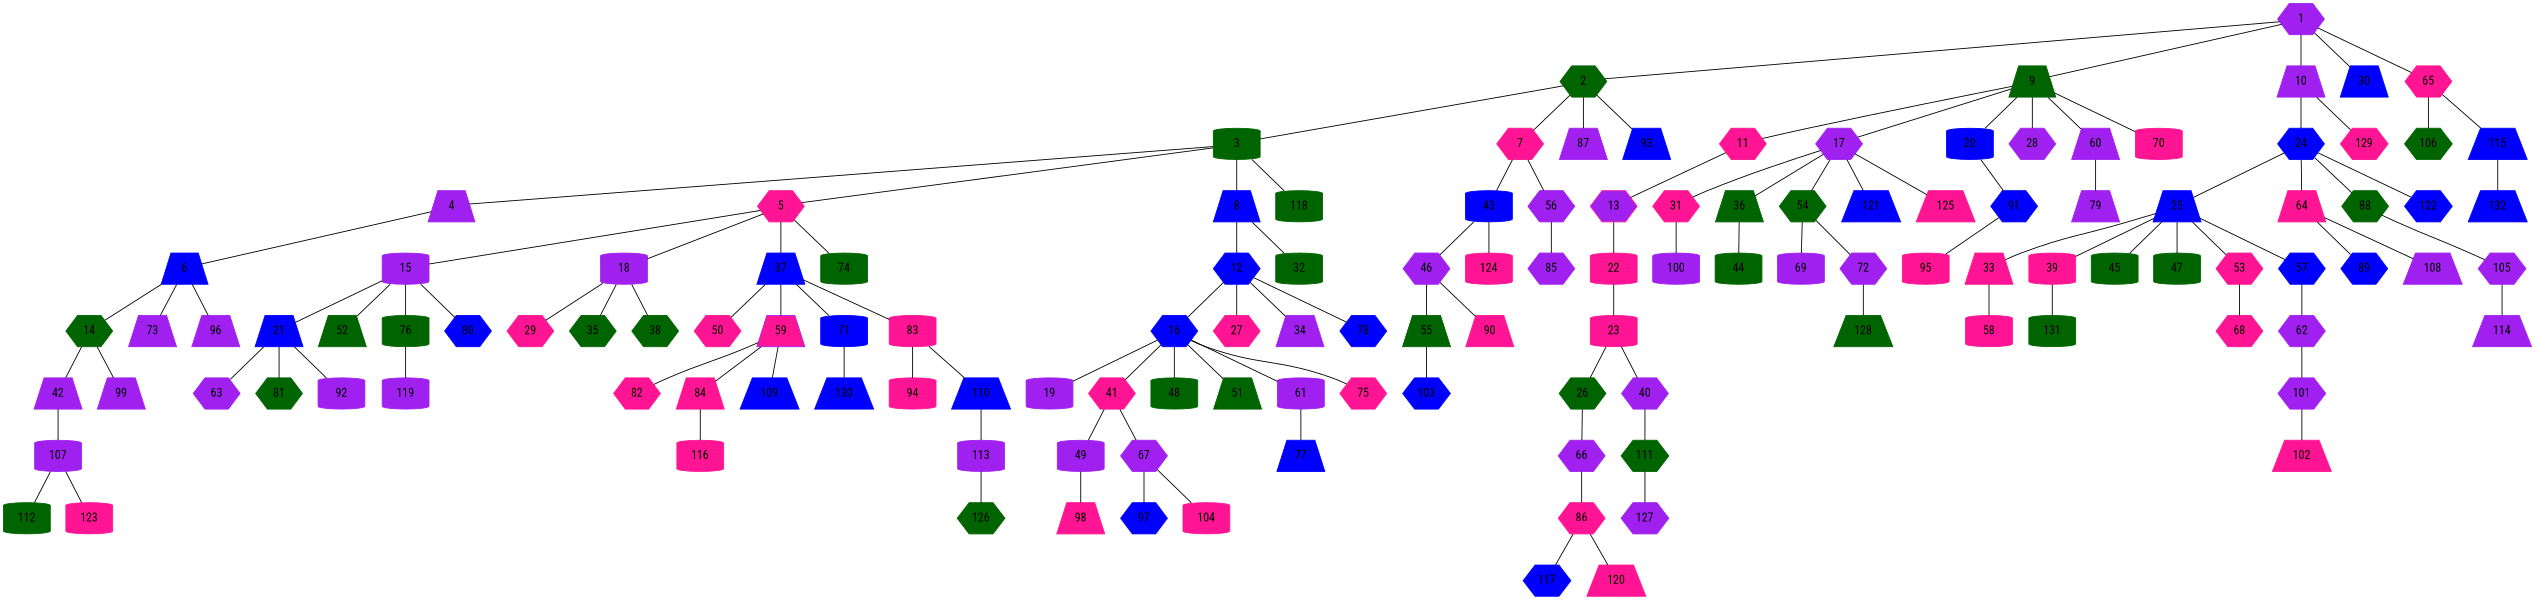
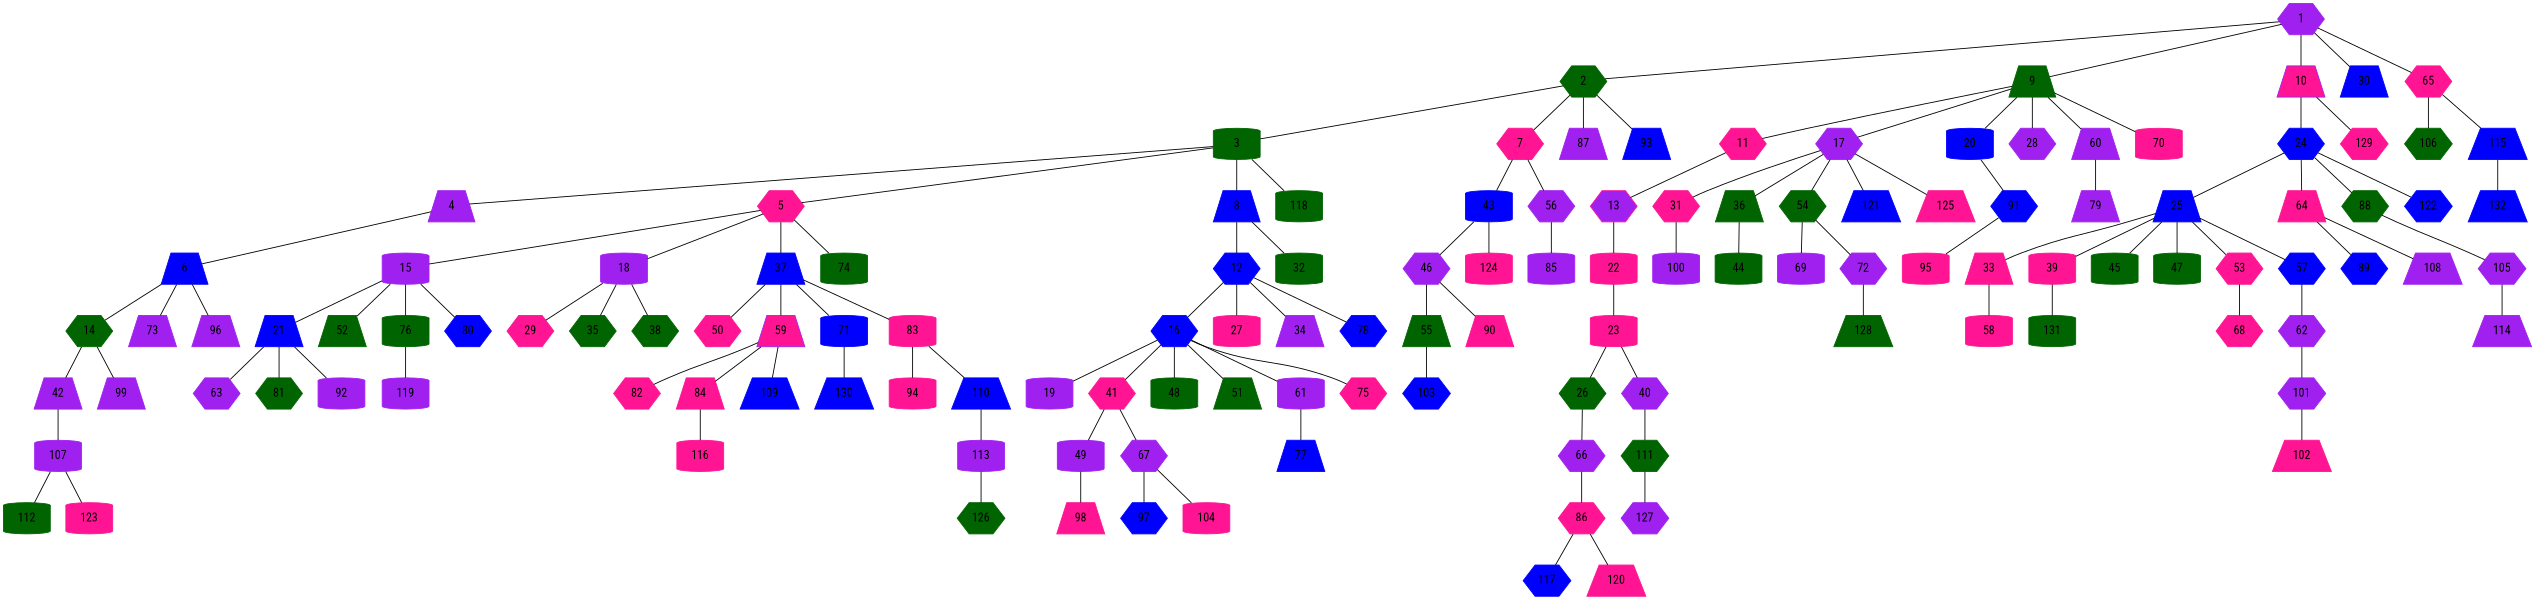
node "10": fillcolor purple -> deeppink
node "85": shape hexagon -> cylinder
node "27": shape hexagon -> cylinder
